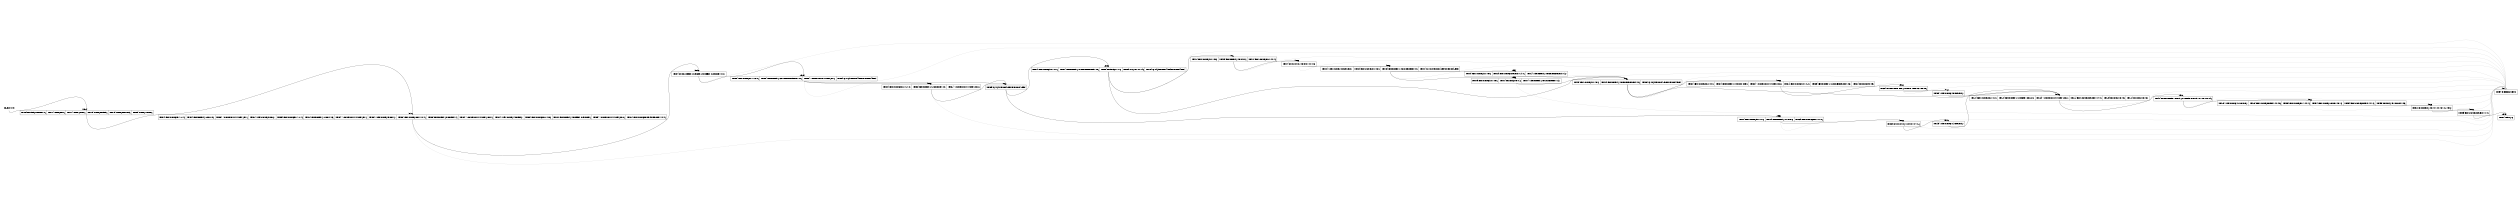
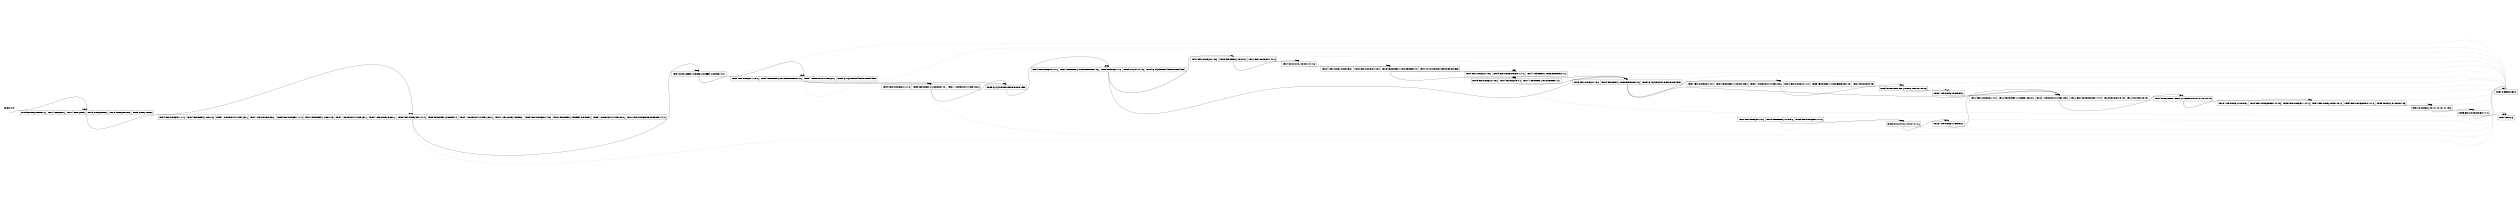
edge "15205: if[v12](true-block:4552,false-block:4553)" -> "15211: read-variable['this',v16,-]": removed
